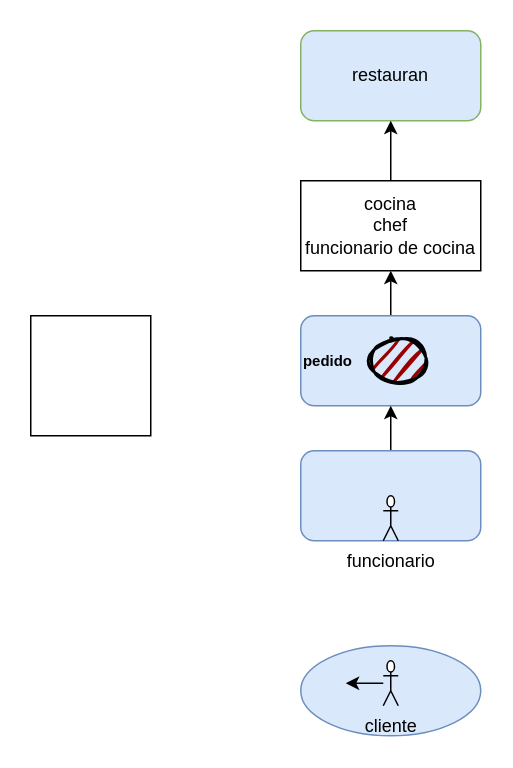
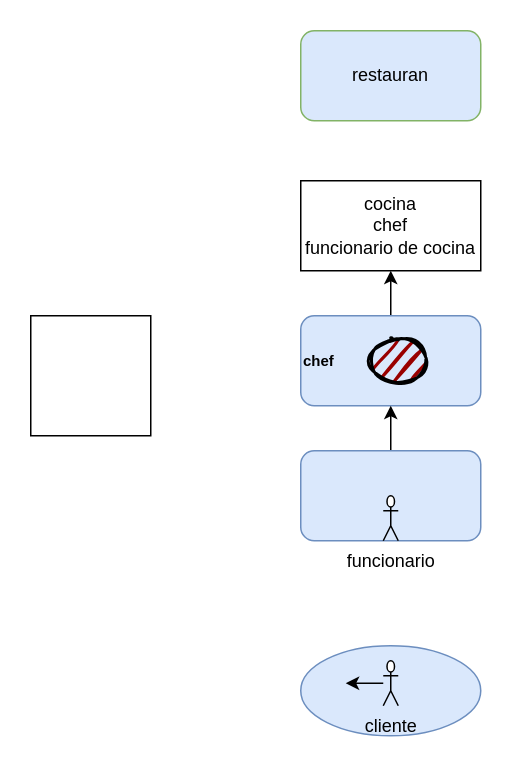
edge "cocina chef funcionario de cocina" -> "restauran": removed
node "pedido": label "pedido" -> "chef"
